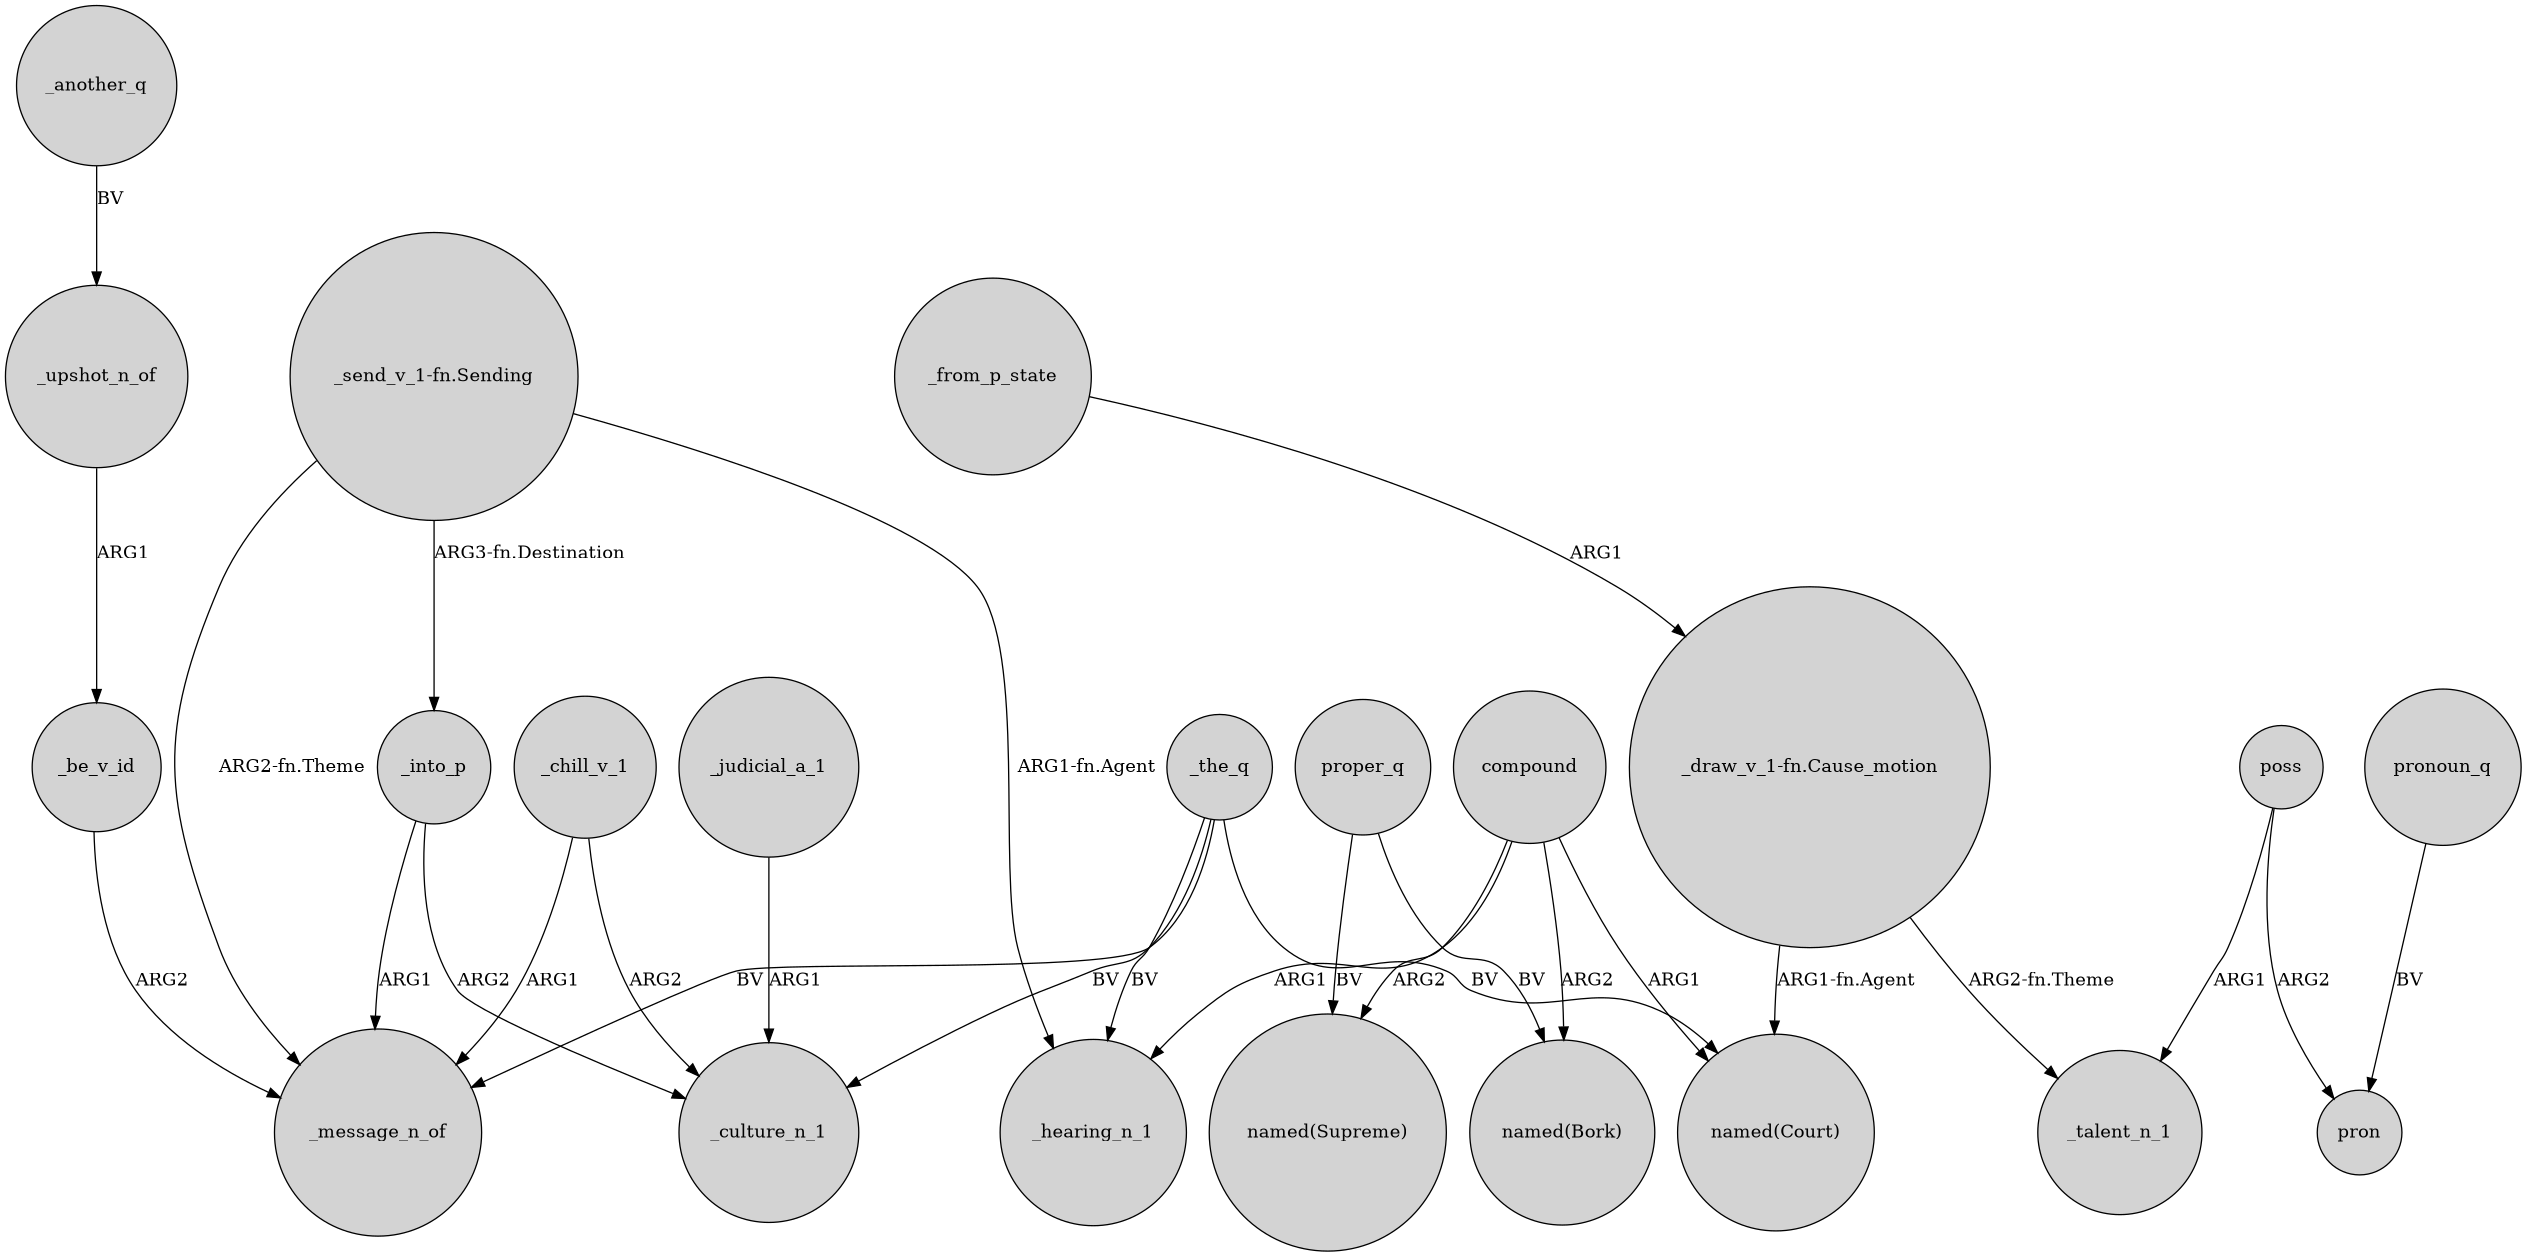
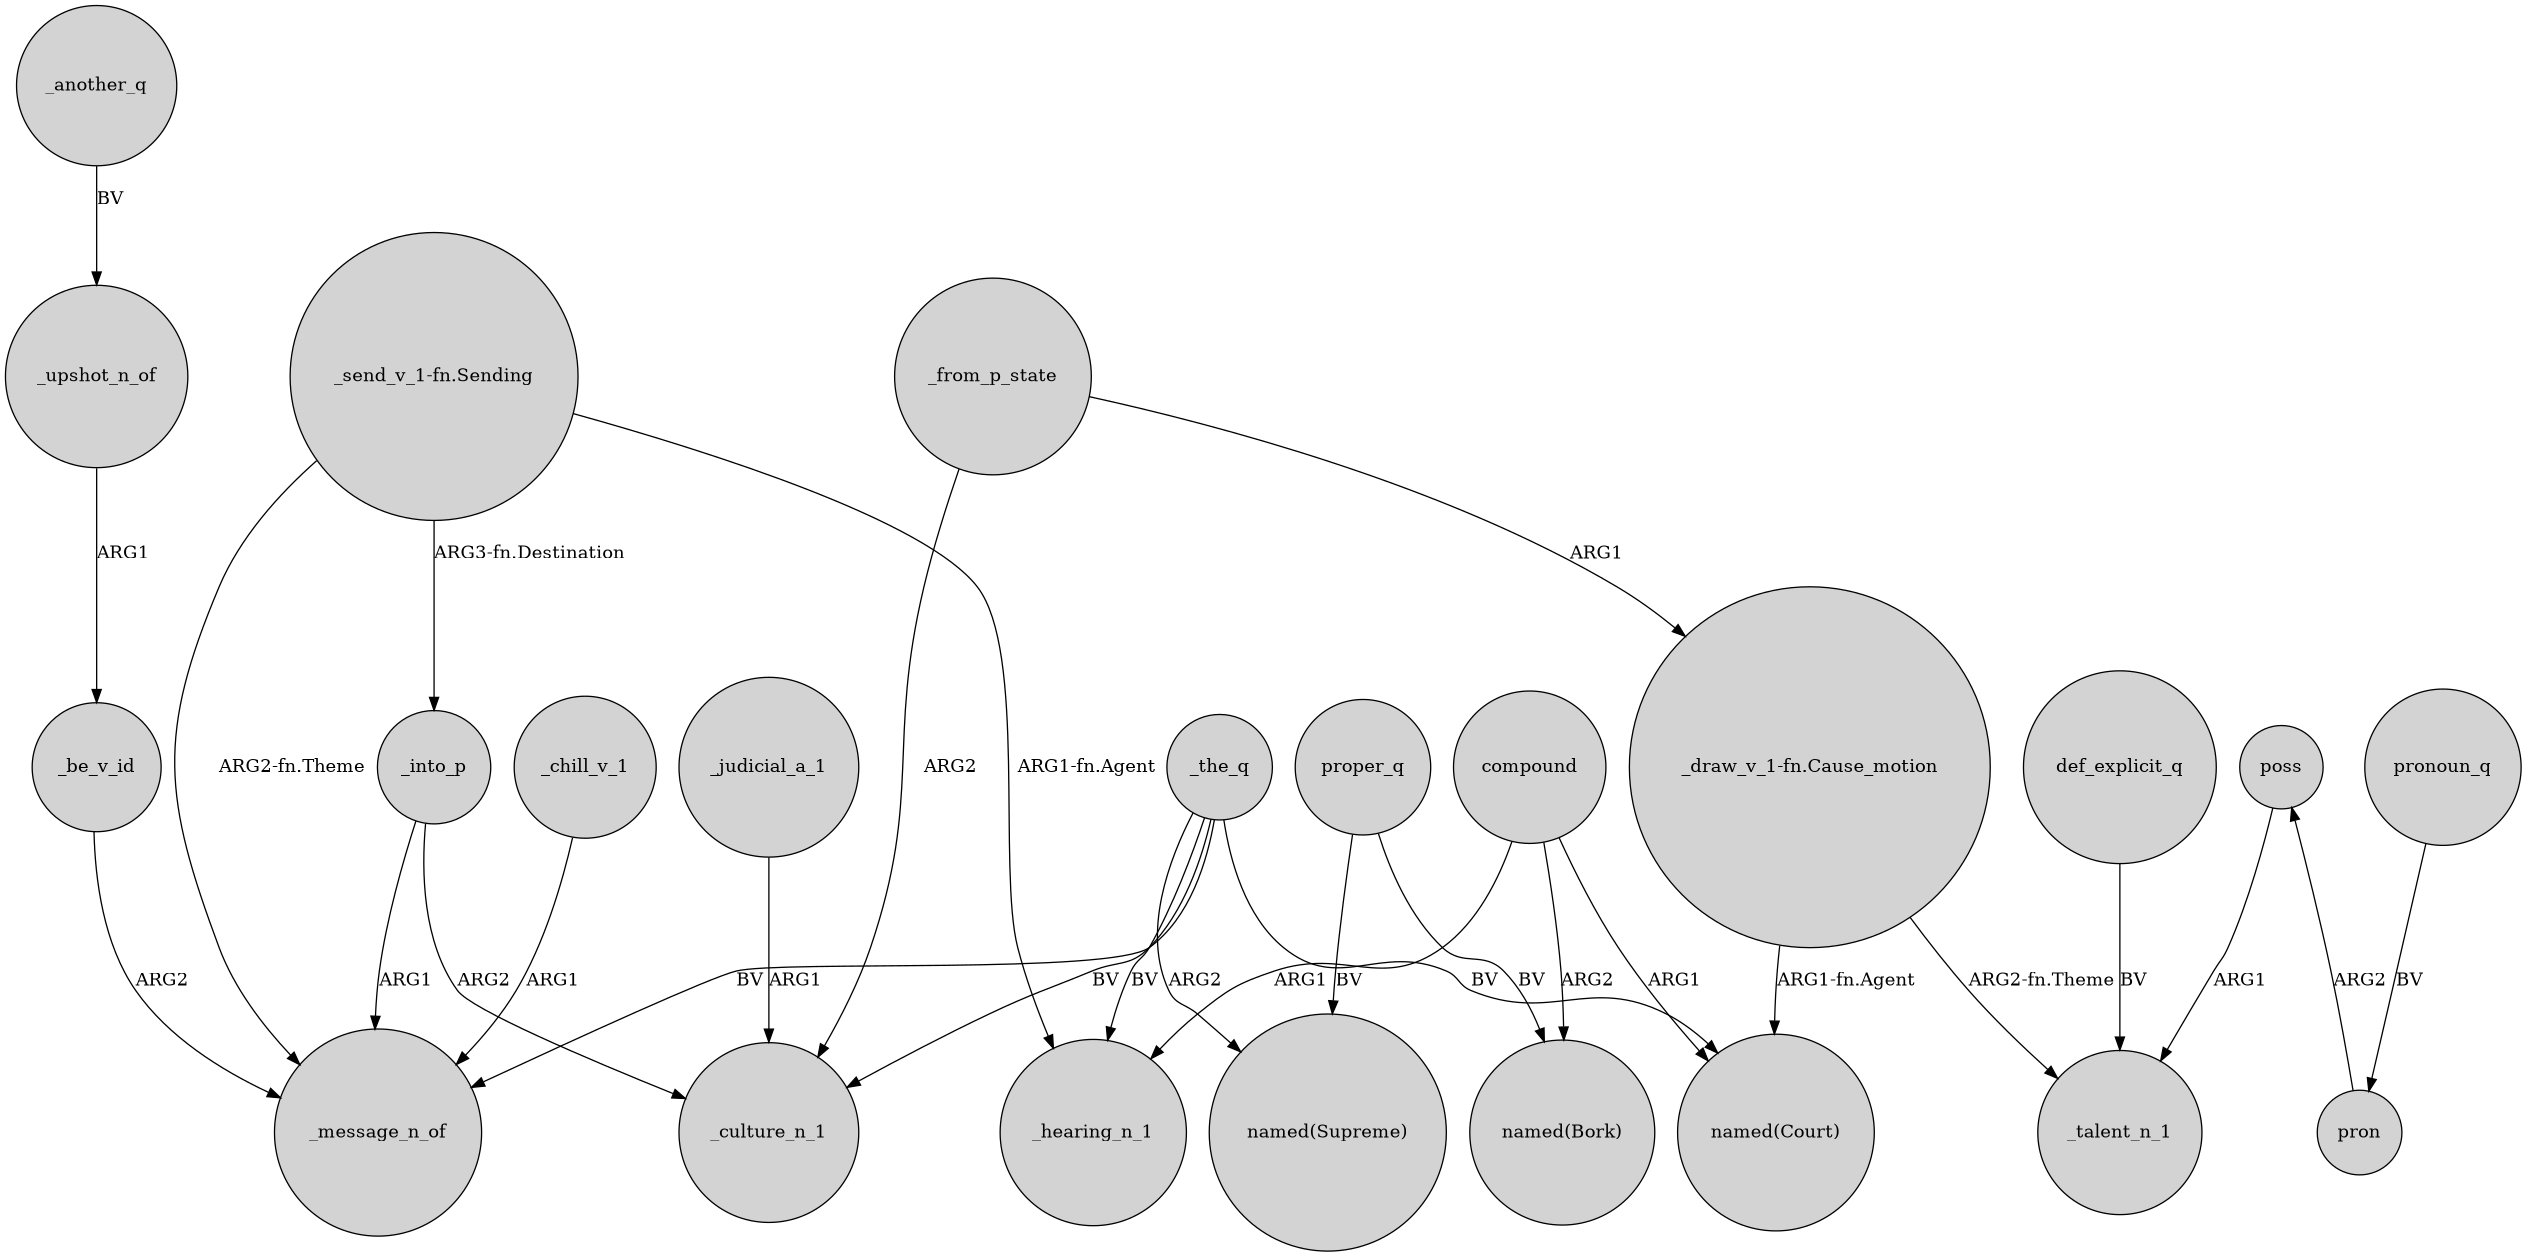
node "def_explicit_q": added
edge "compound" -> "named(Supreme)": now "_the_q" -> "named(Supreme)"
edge "poss" -> "pron": reversed
edge "_chill_v_1" -> "_culture_n_1": now "_from_p_state" -> "_culture_n_1"
